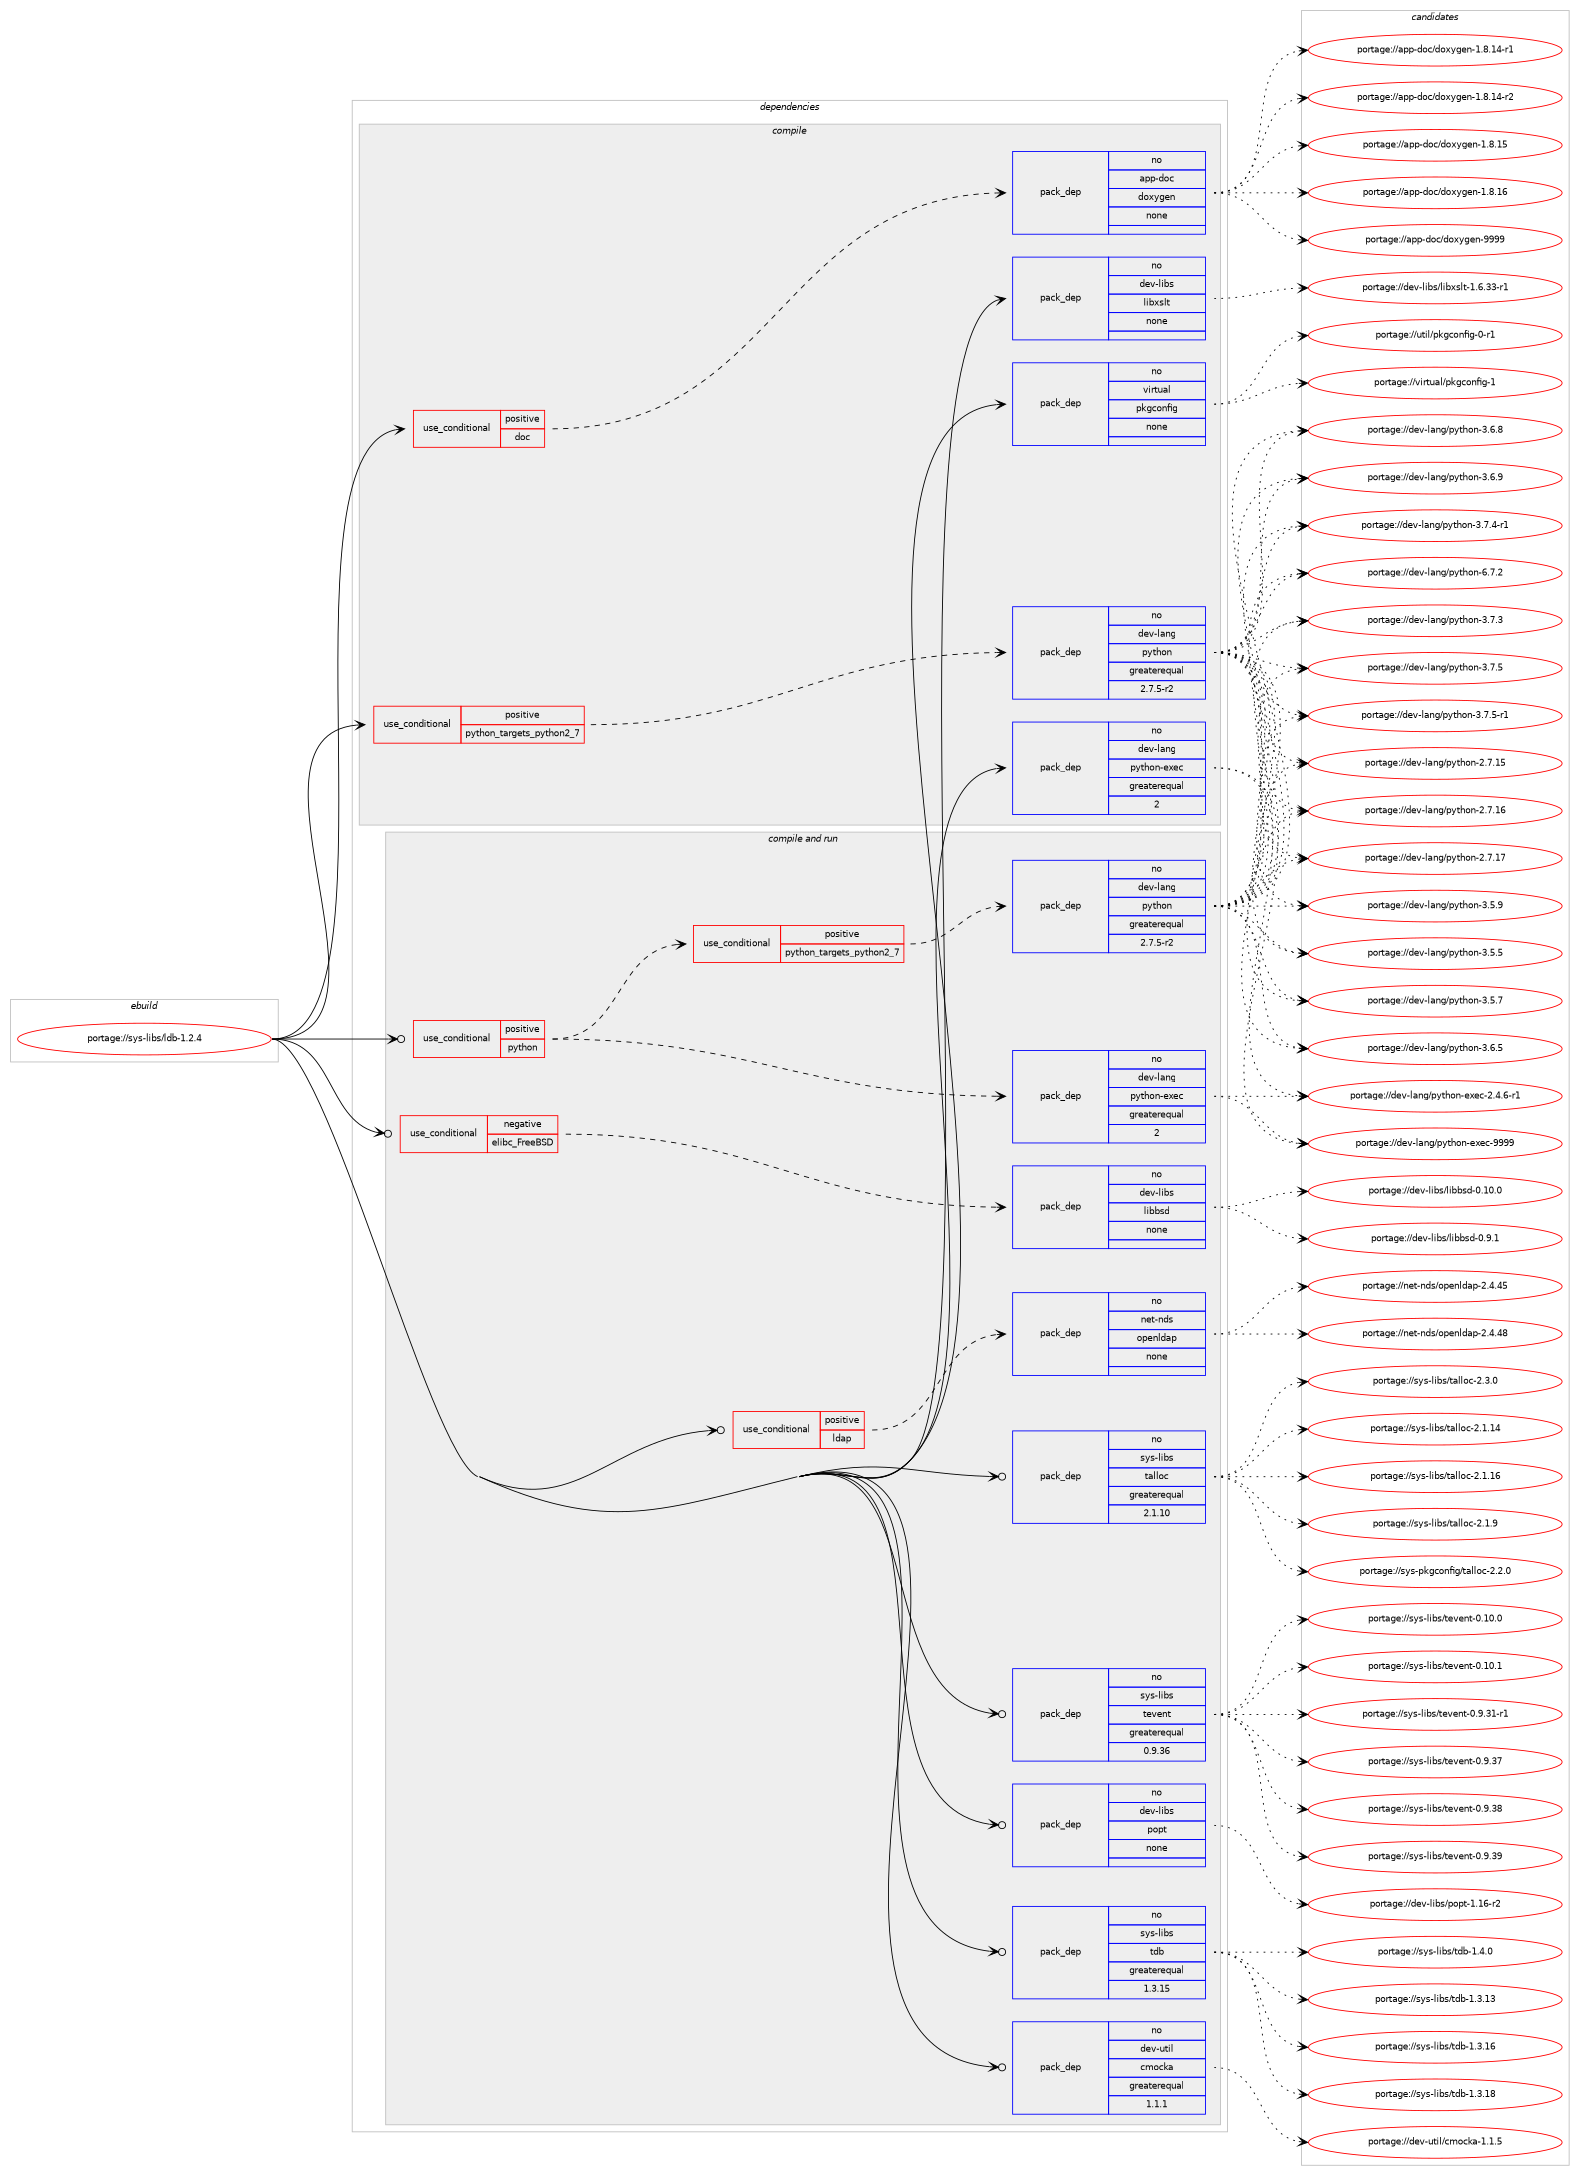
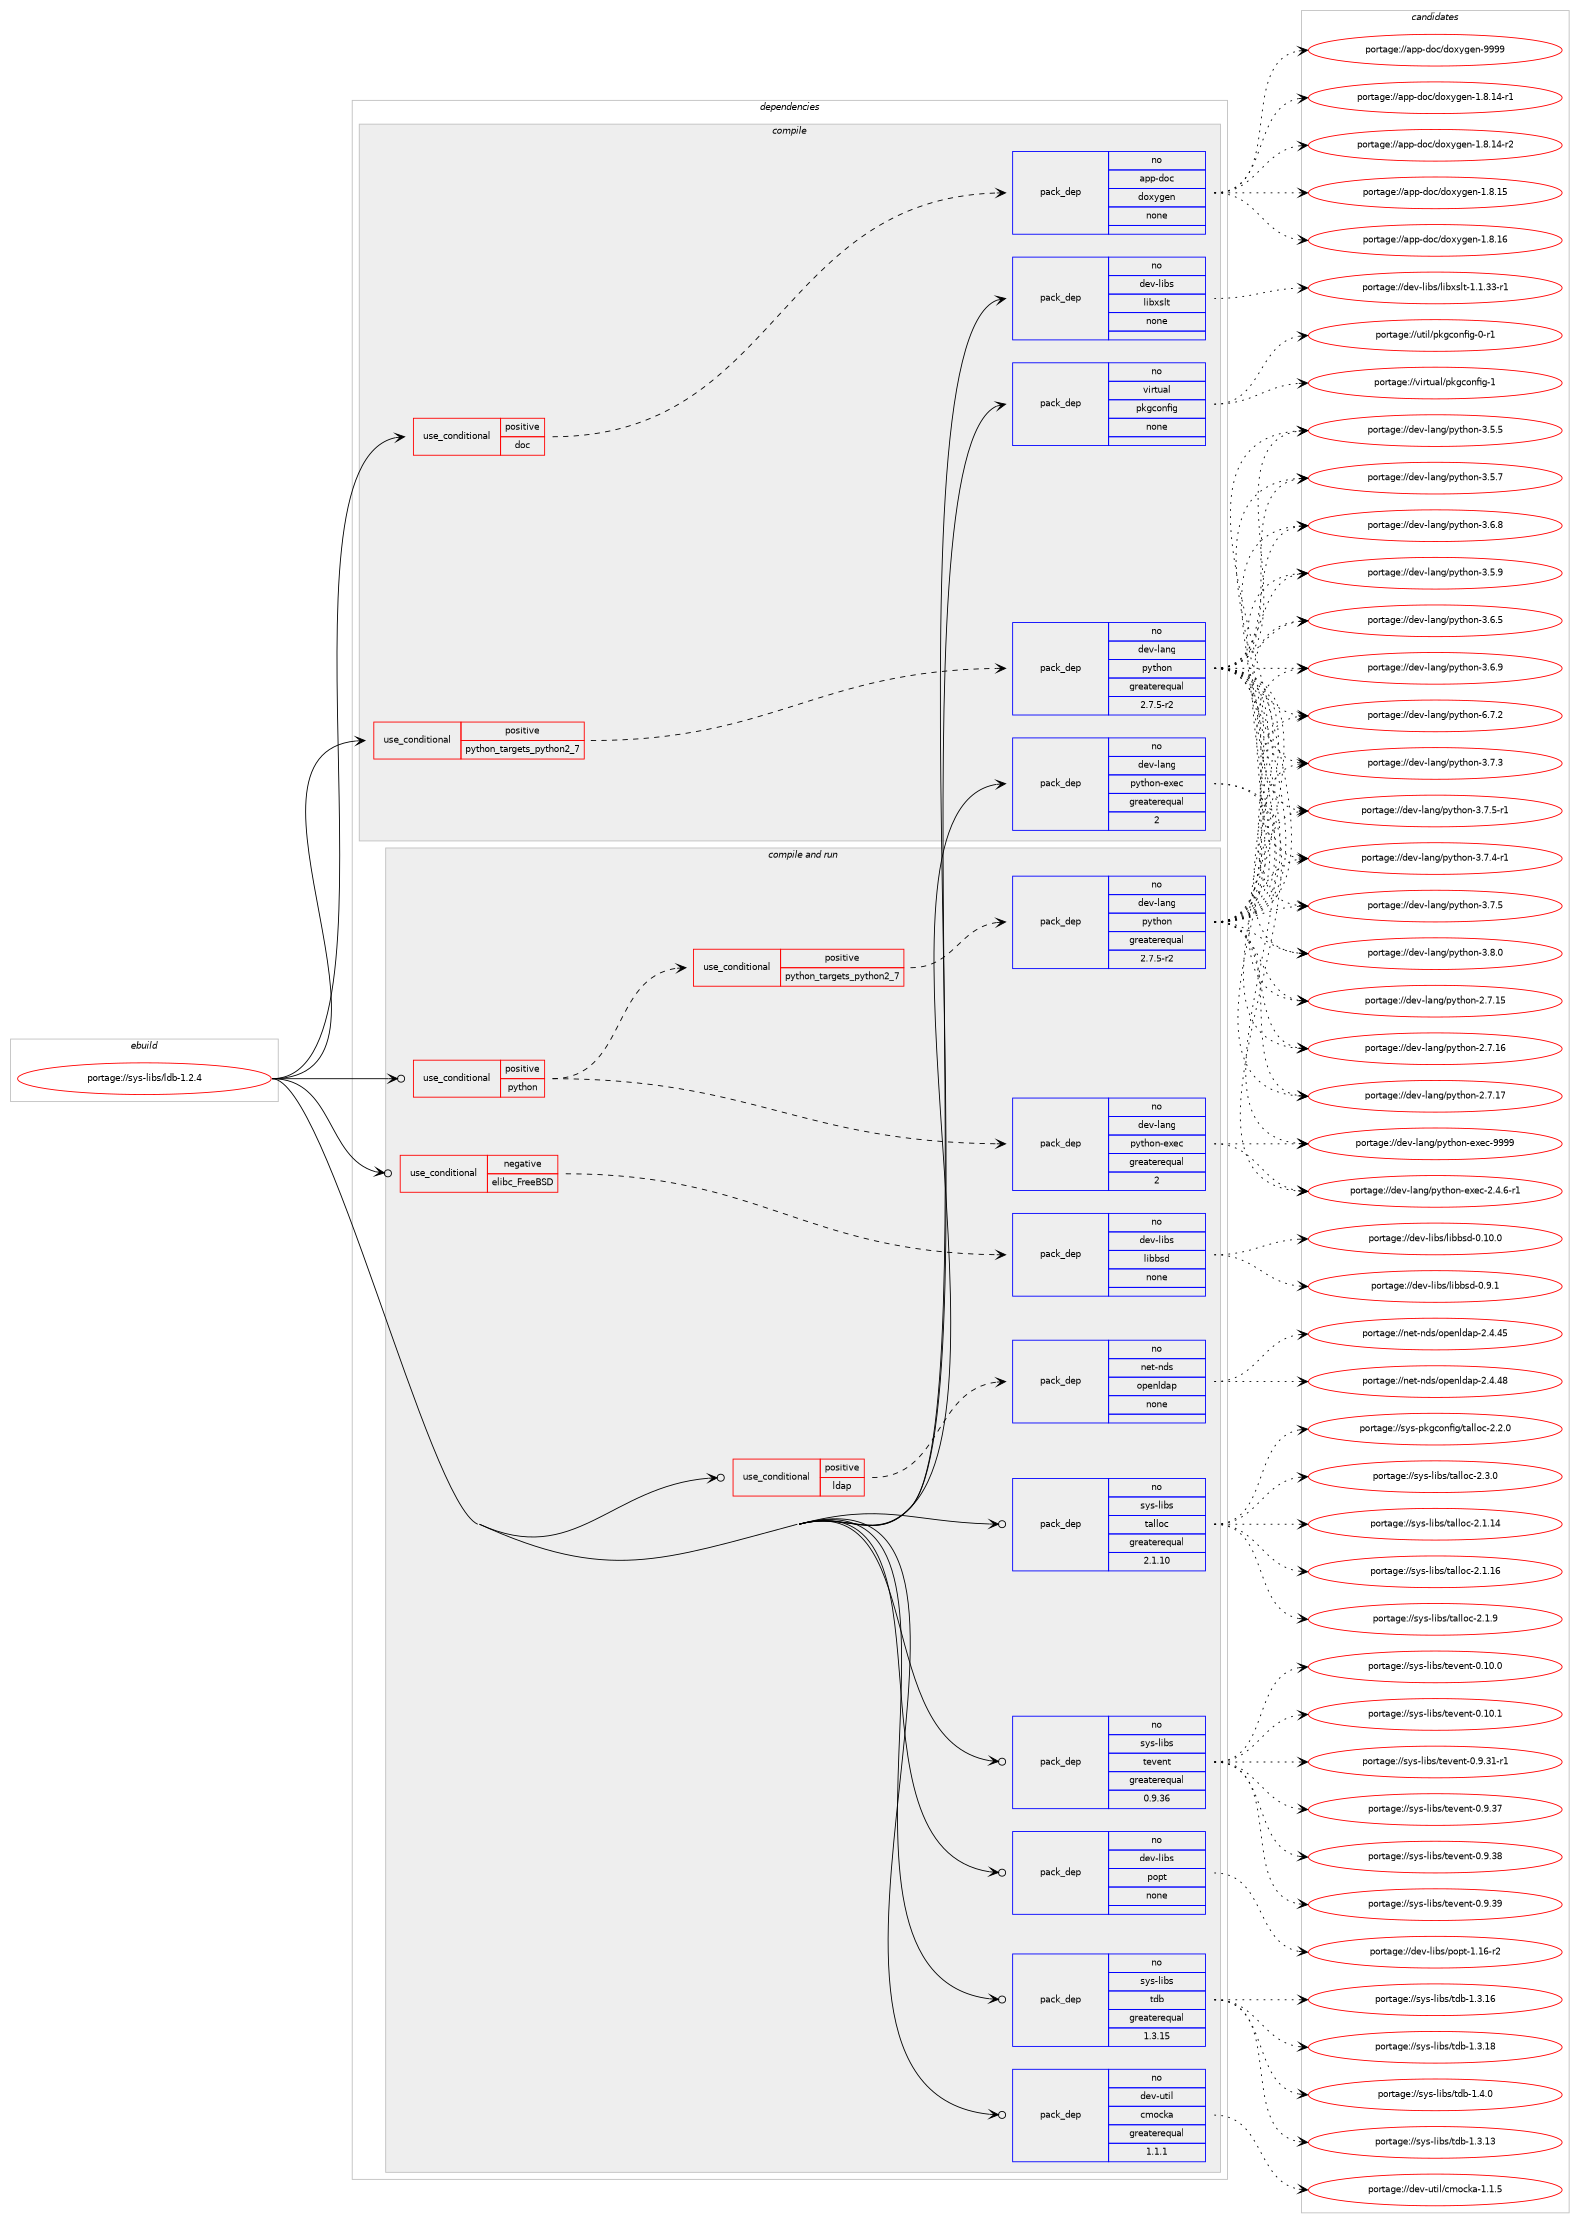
node "portage://dev-libs/libxslt-1.6.33-r1": label "portage://dev-libs/libxslt-1.6.33-r1" -> "portage://dev-libs/libxslt-1.1.33-r1"
node "portage://dev-lang/python-3.8.0": added
